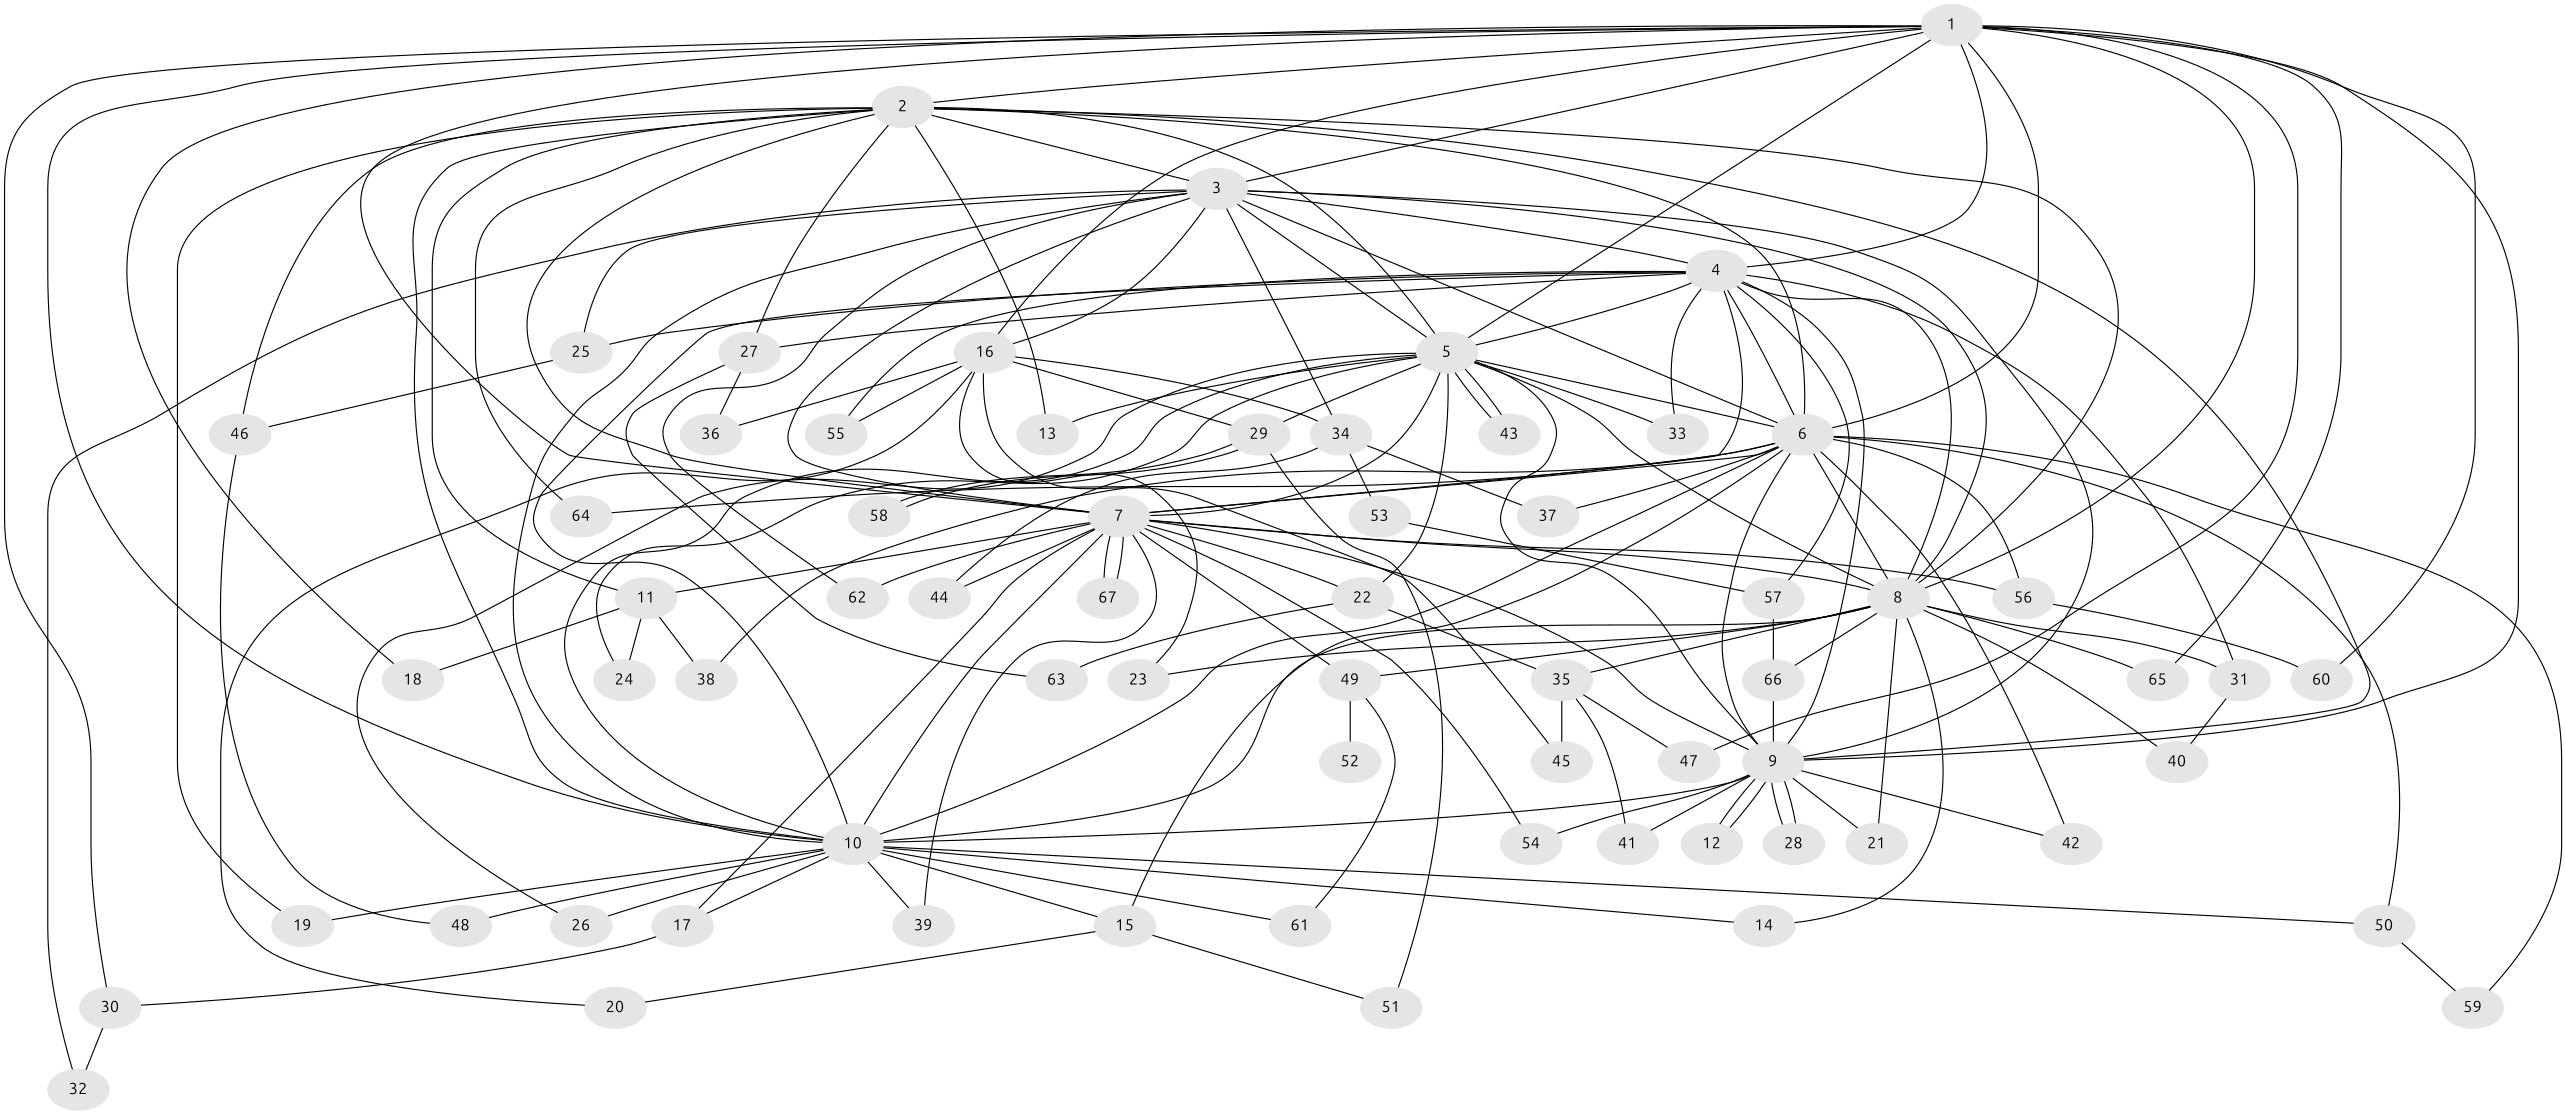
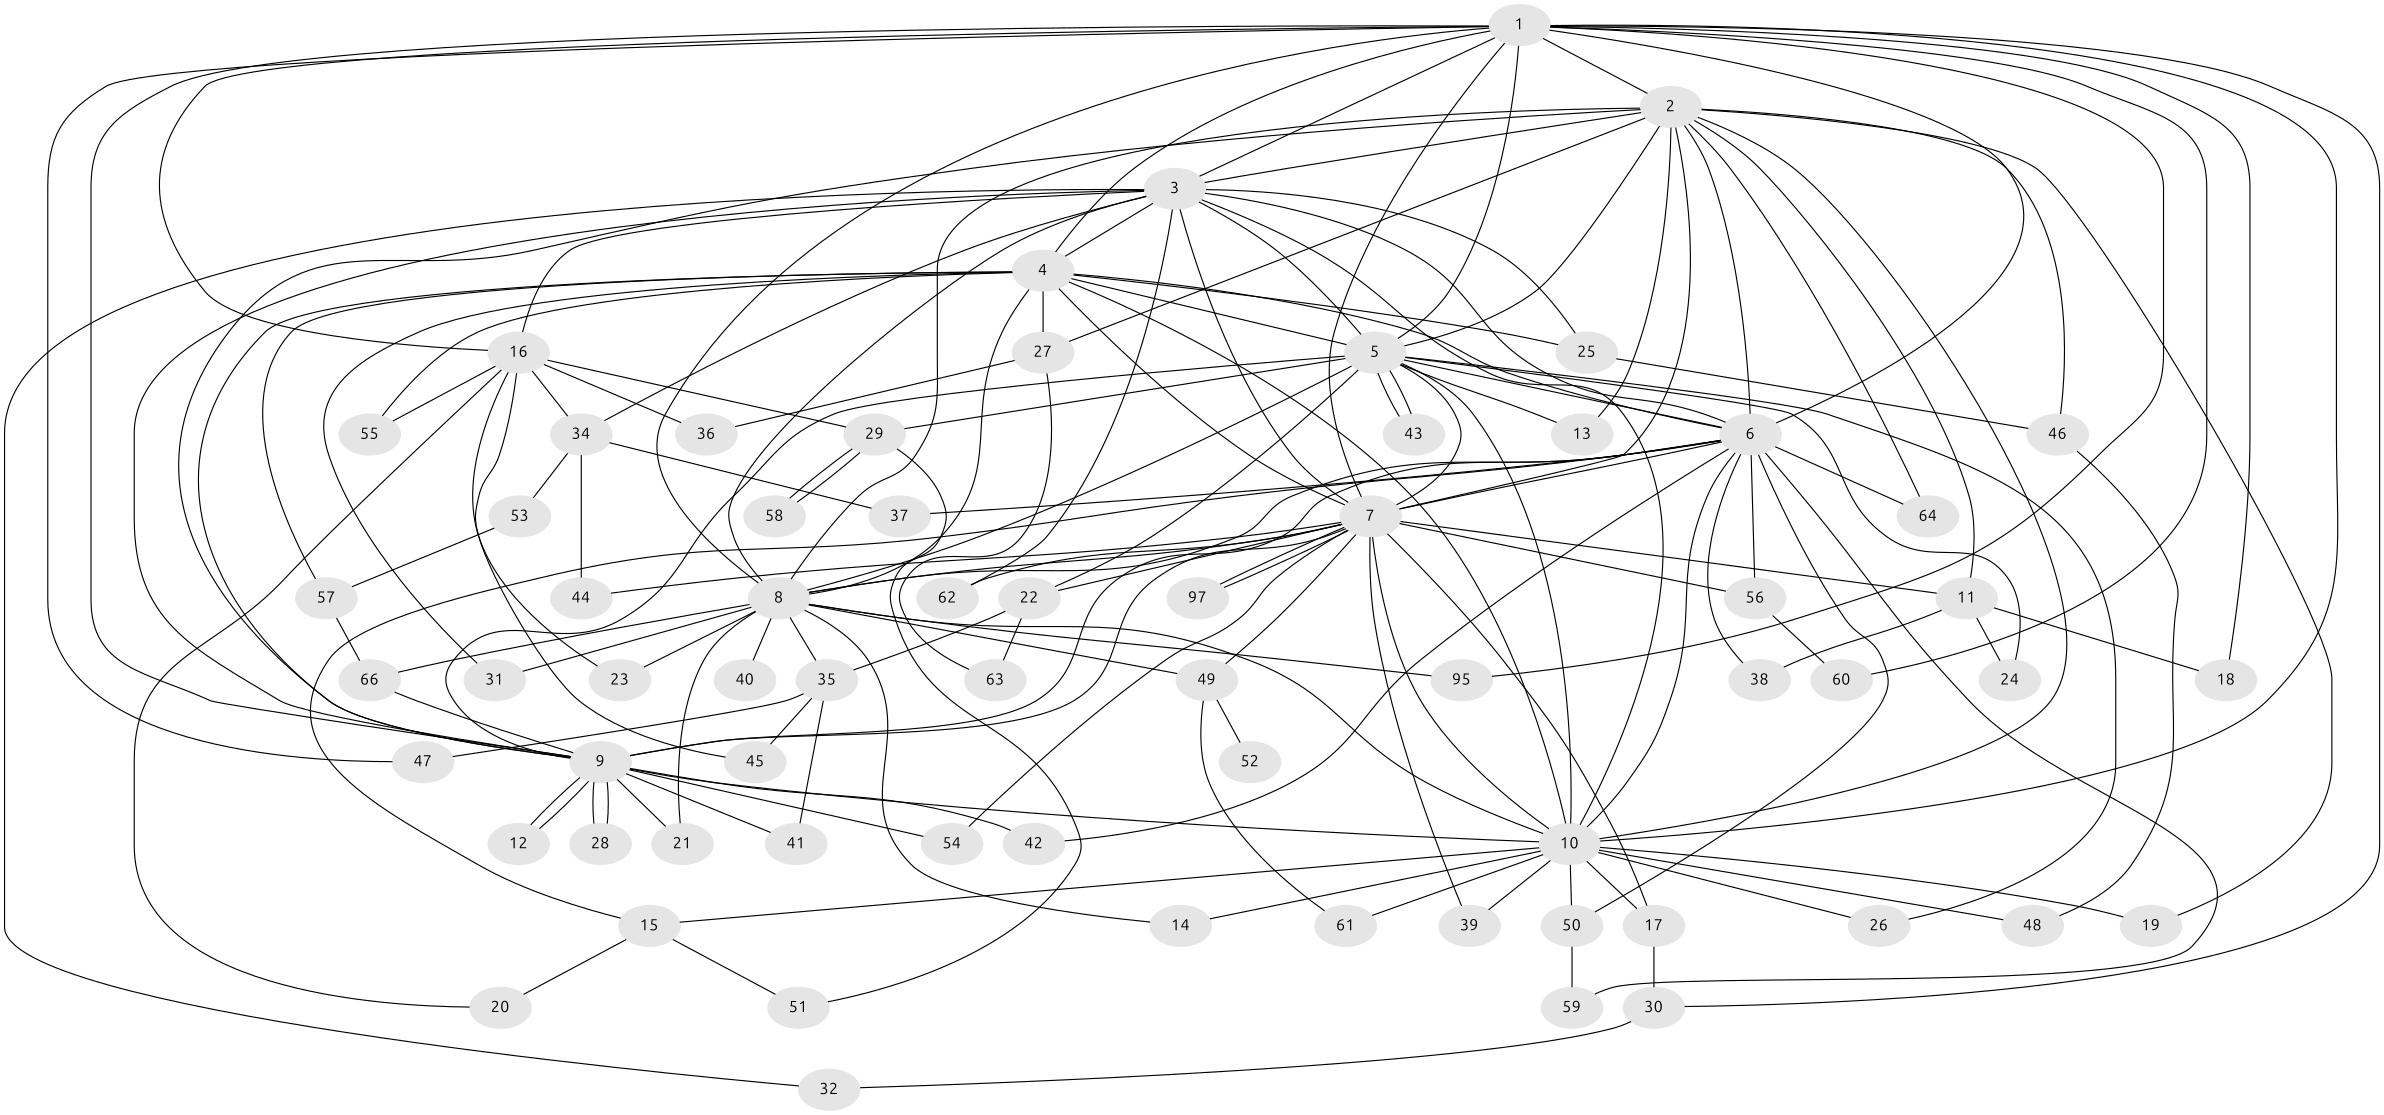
node "33": removed
node "67": label "67" -> "97"
node "65": label "65" -> "95"
edge "31" -- "40": removed
